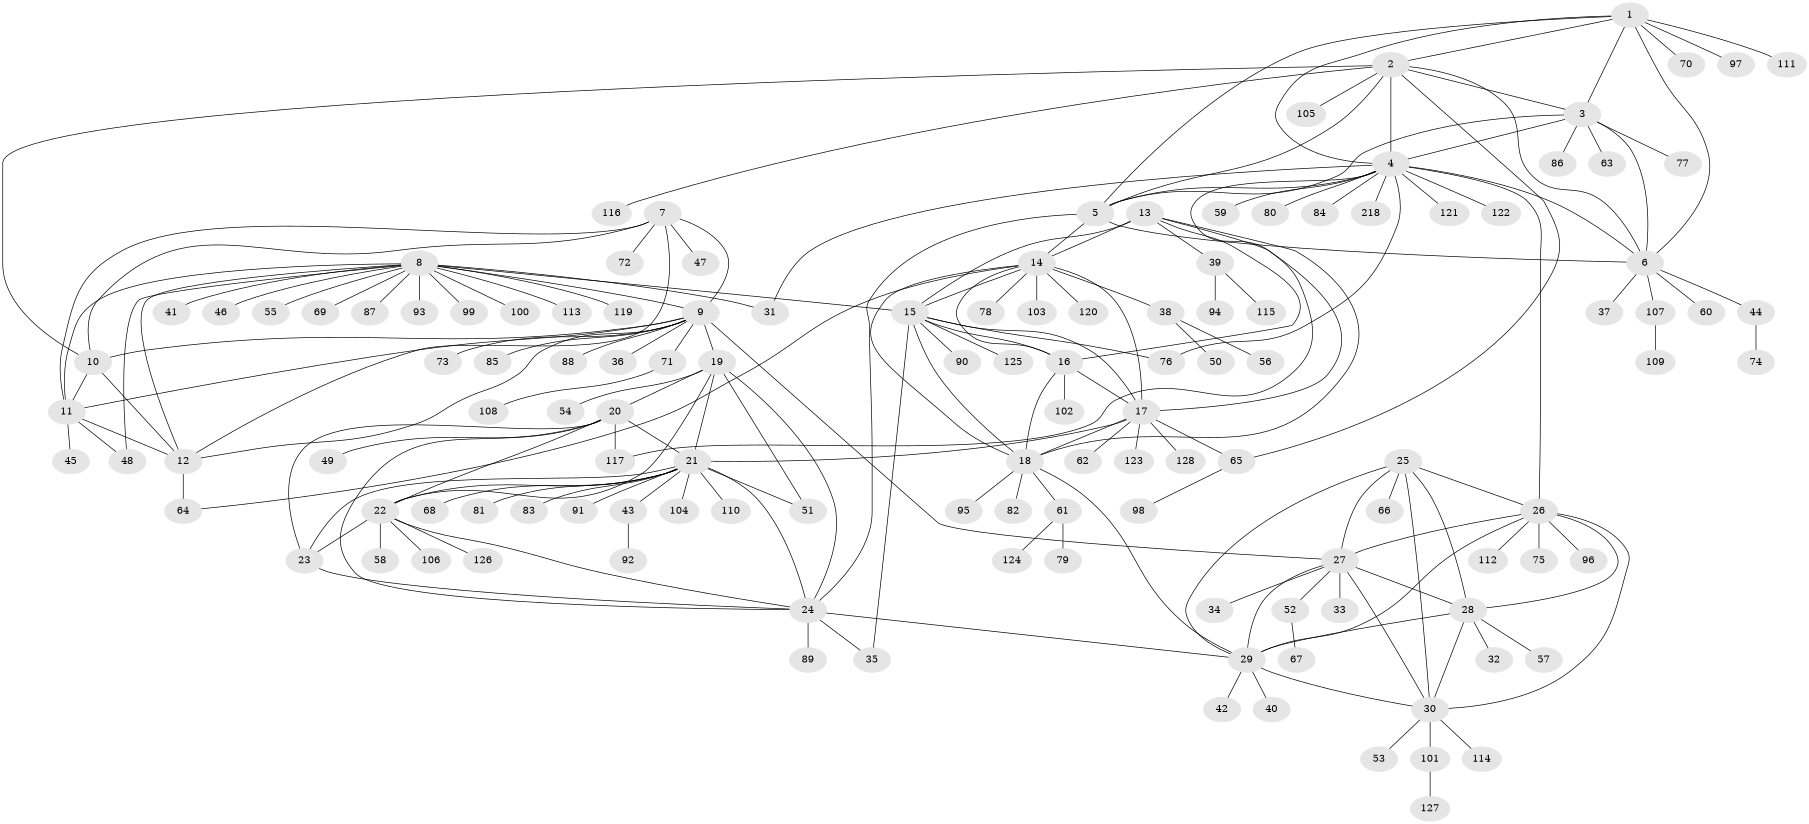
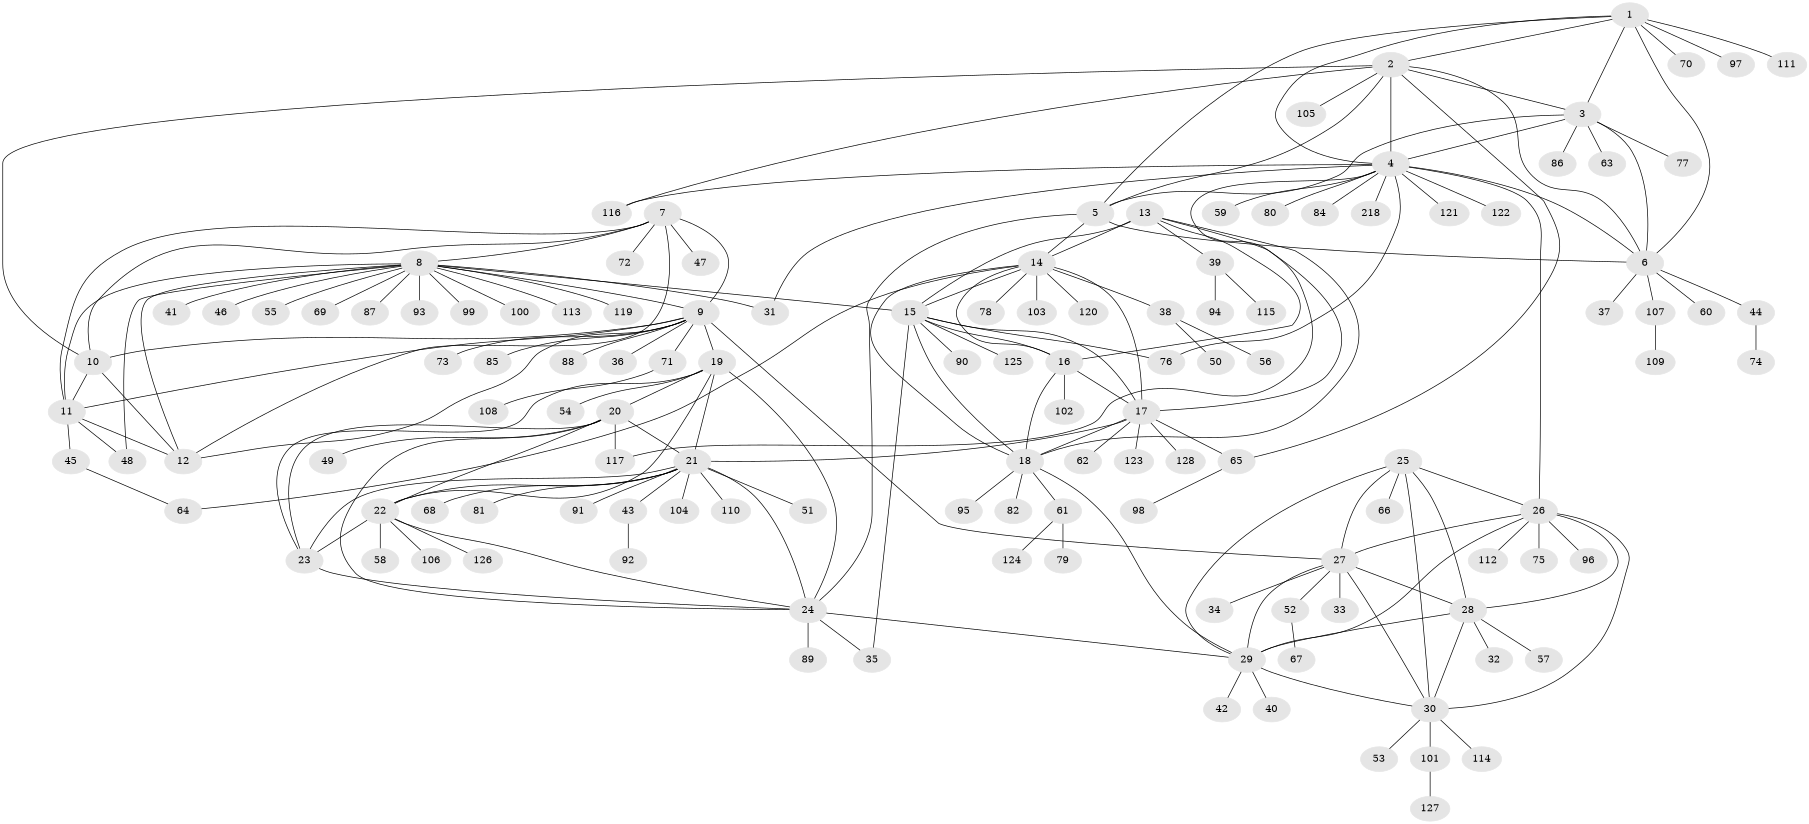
edge "4" -- "5": now "4" -- "116"
edge "7" -- "8": added
edge "19" -- "51": now "19" -- "23"
edge "12" -- "64": now "45" -- "64"
node "83": removed
